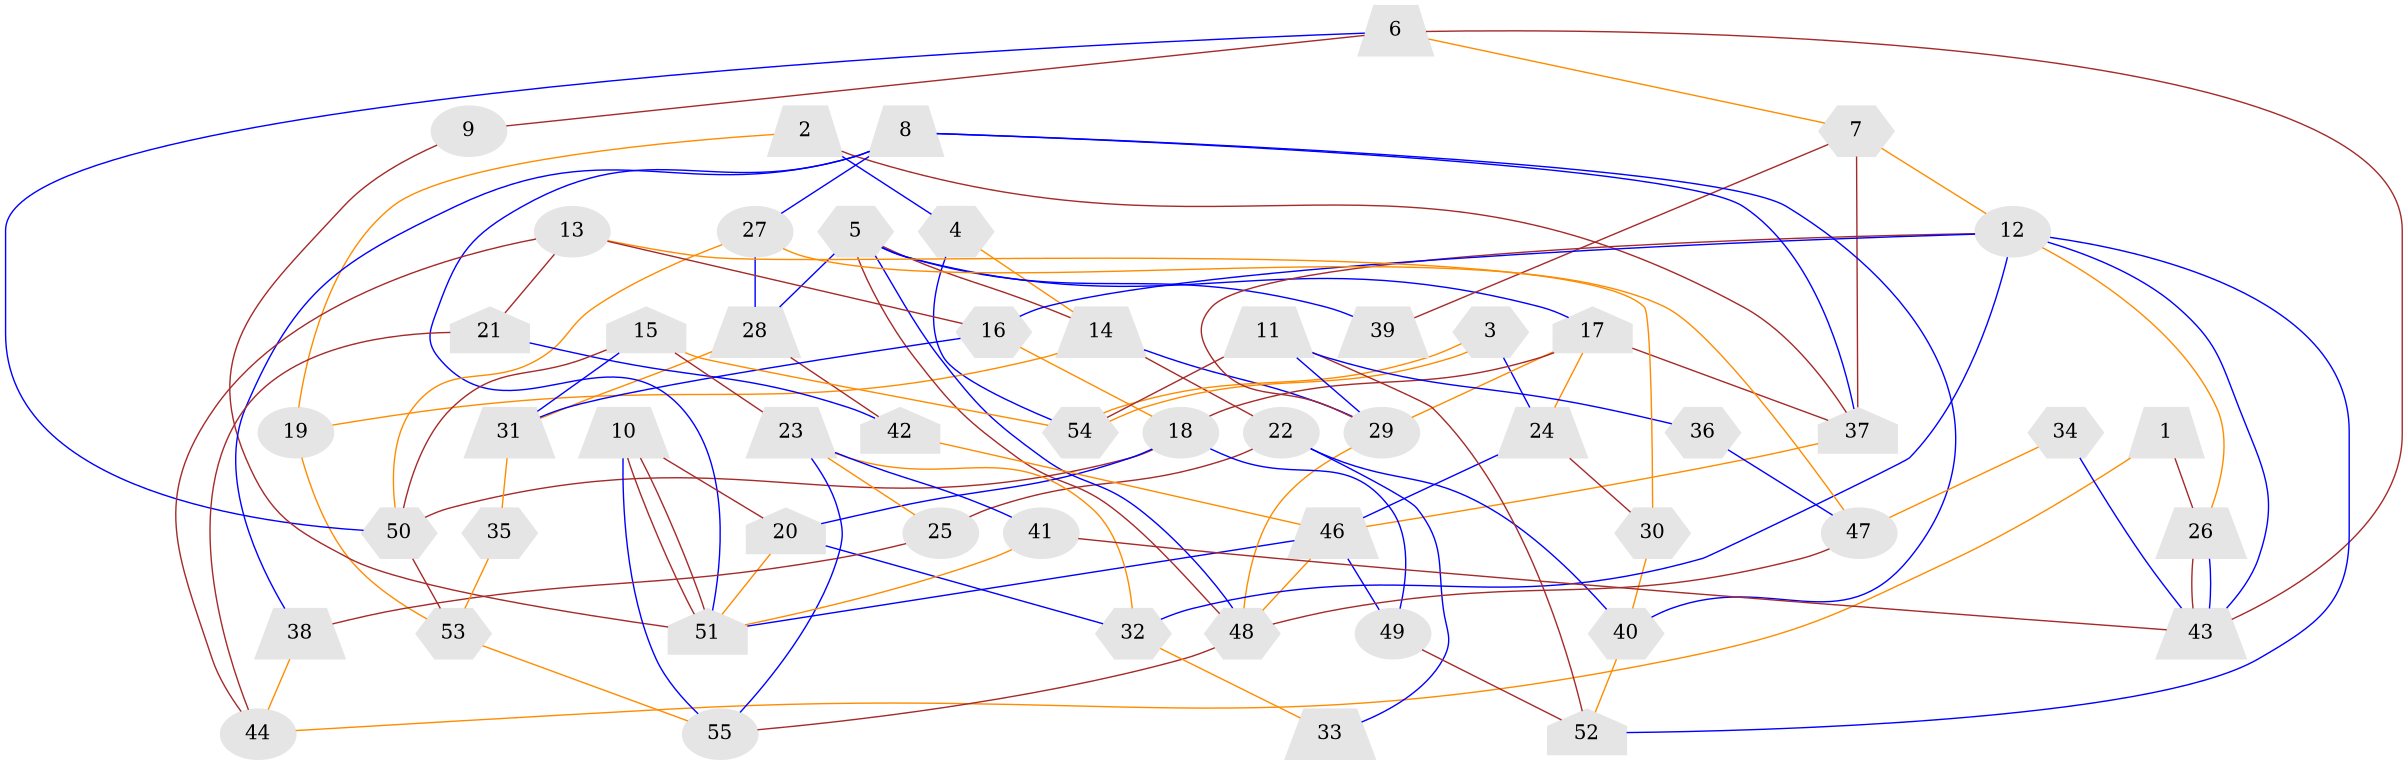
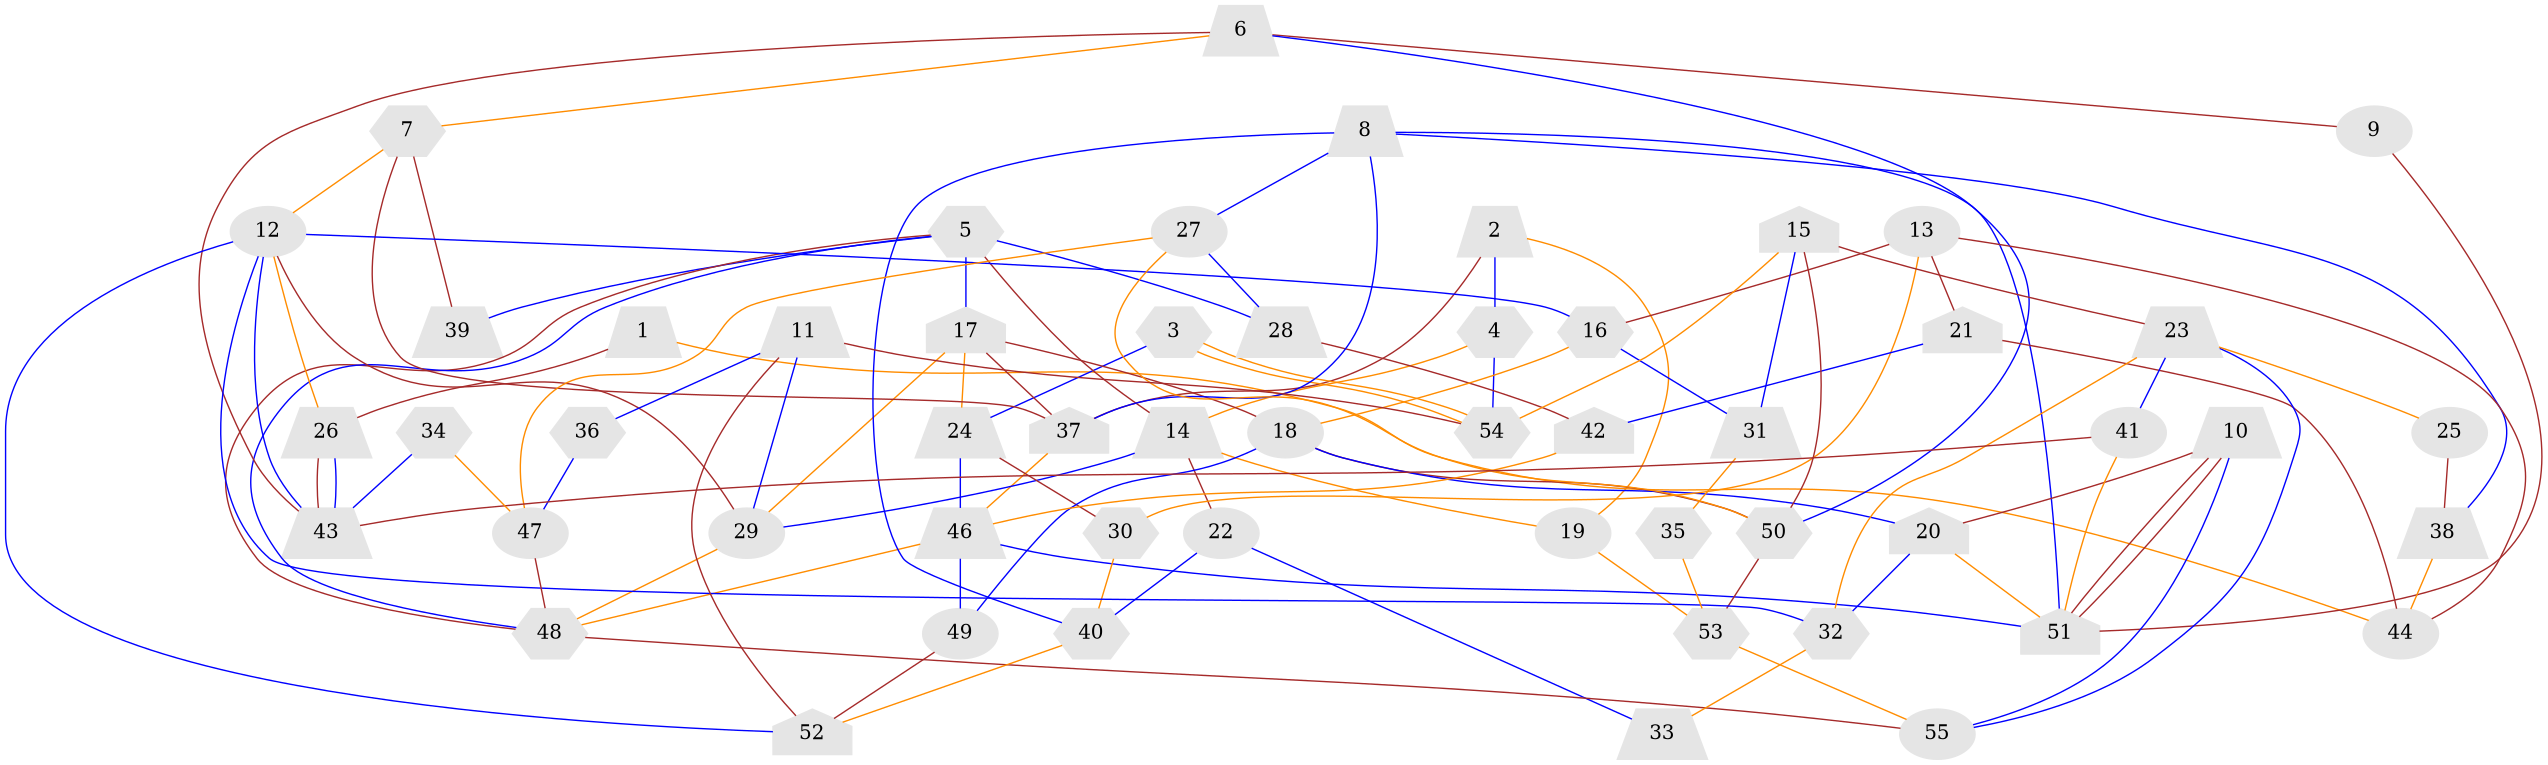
edge "28" -- "31": removed
edge "22" -- "25": removed
